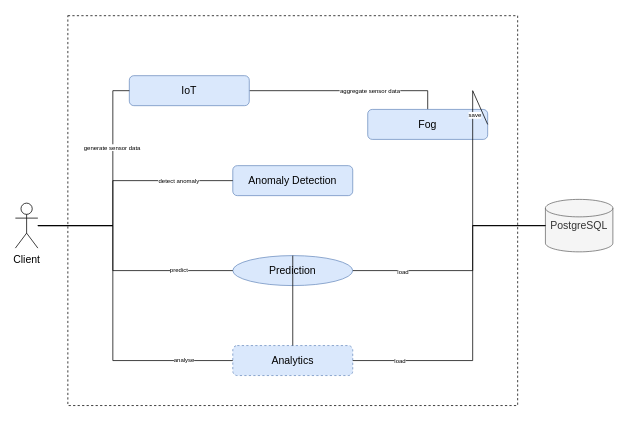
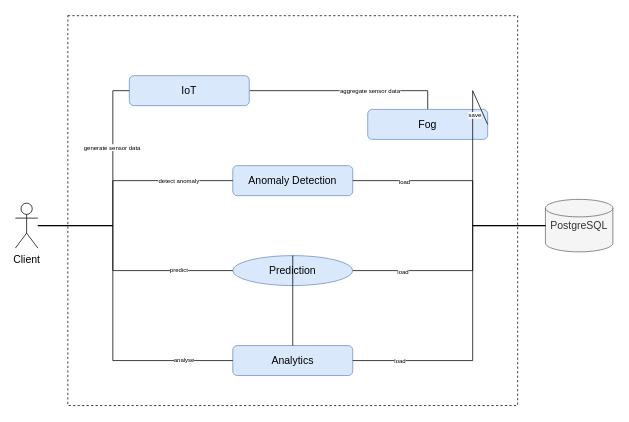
edge "Anomaly Detection" -- "PostgreSQL": added, label "load"
node "Analytics": style dashed -> solid
